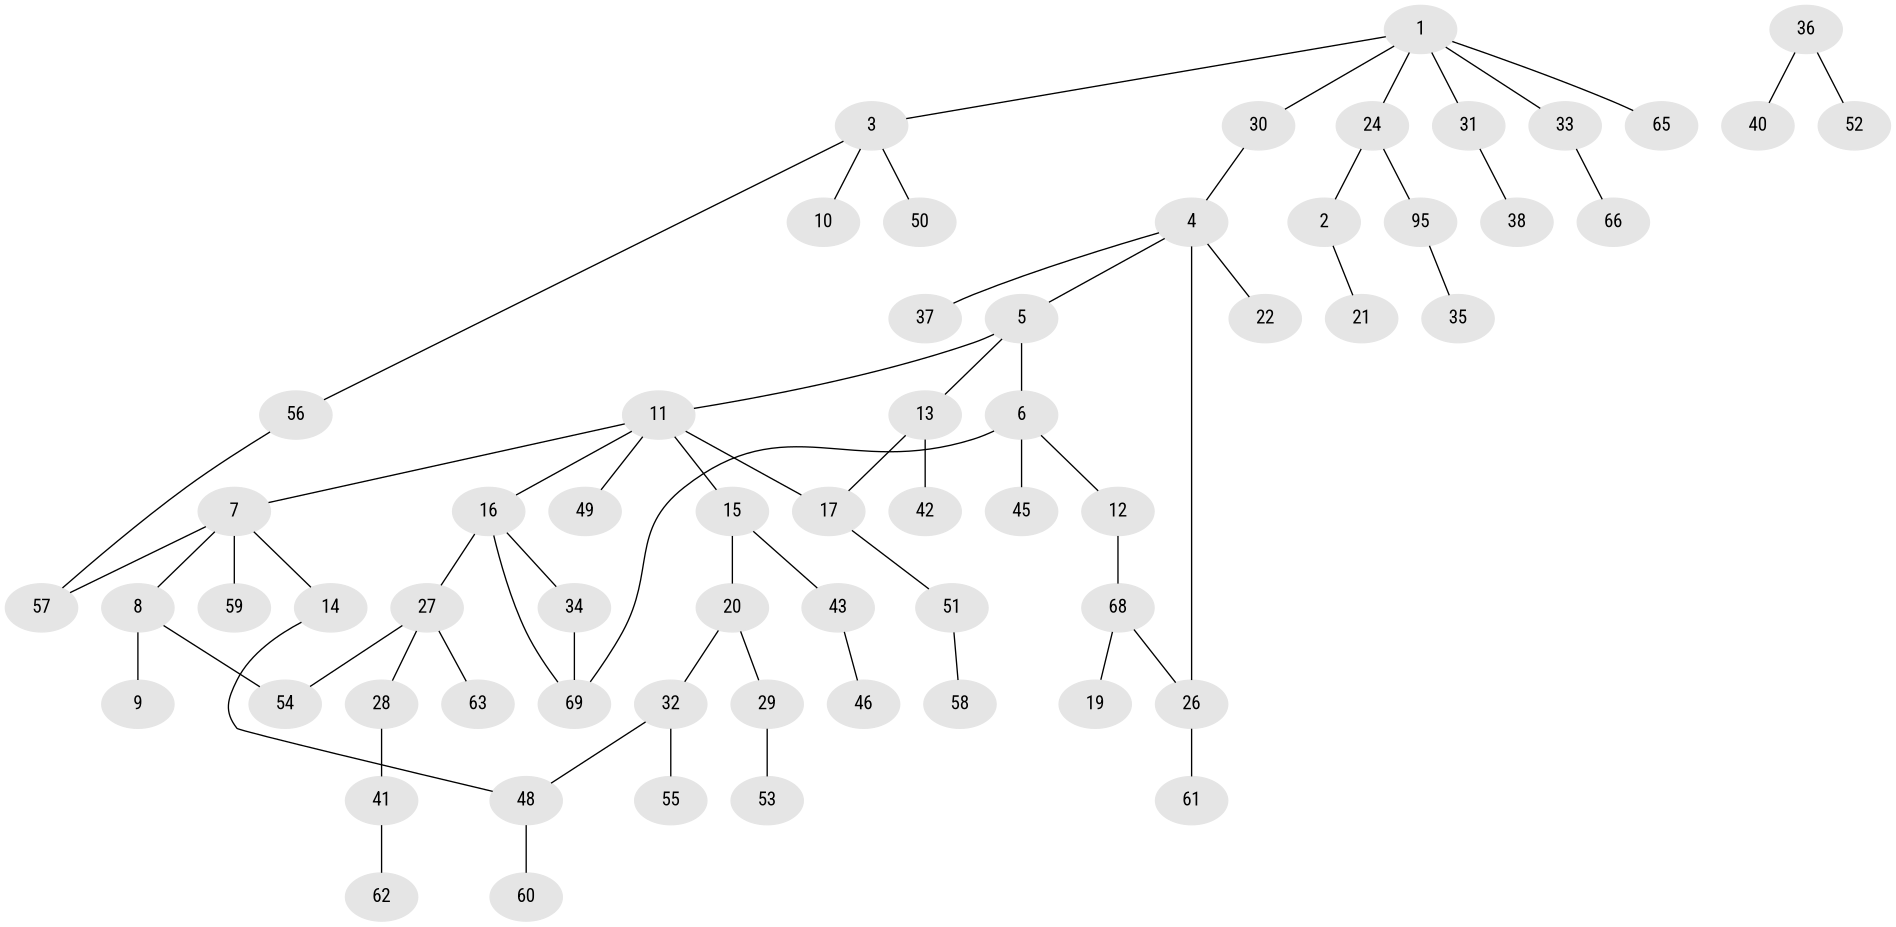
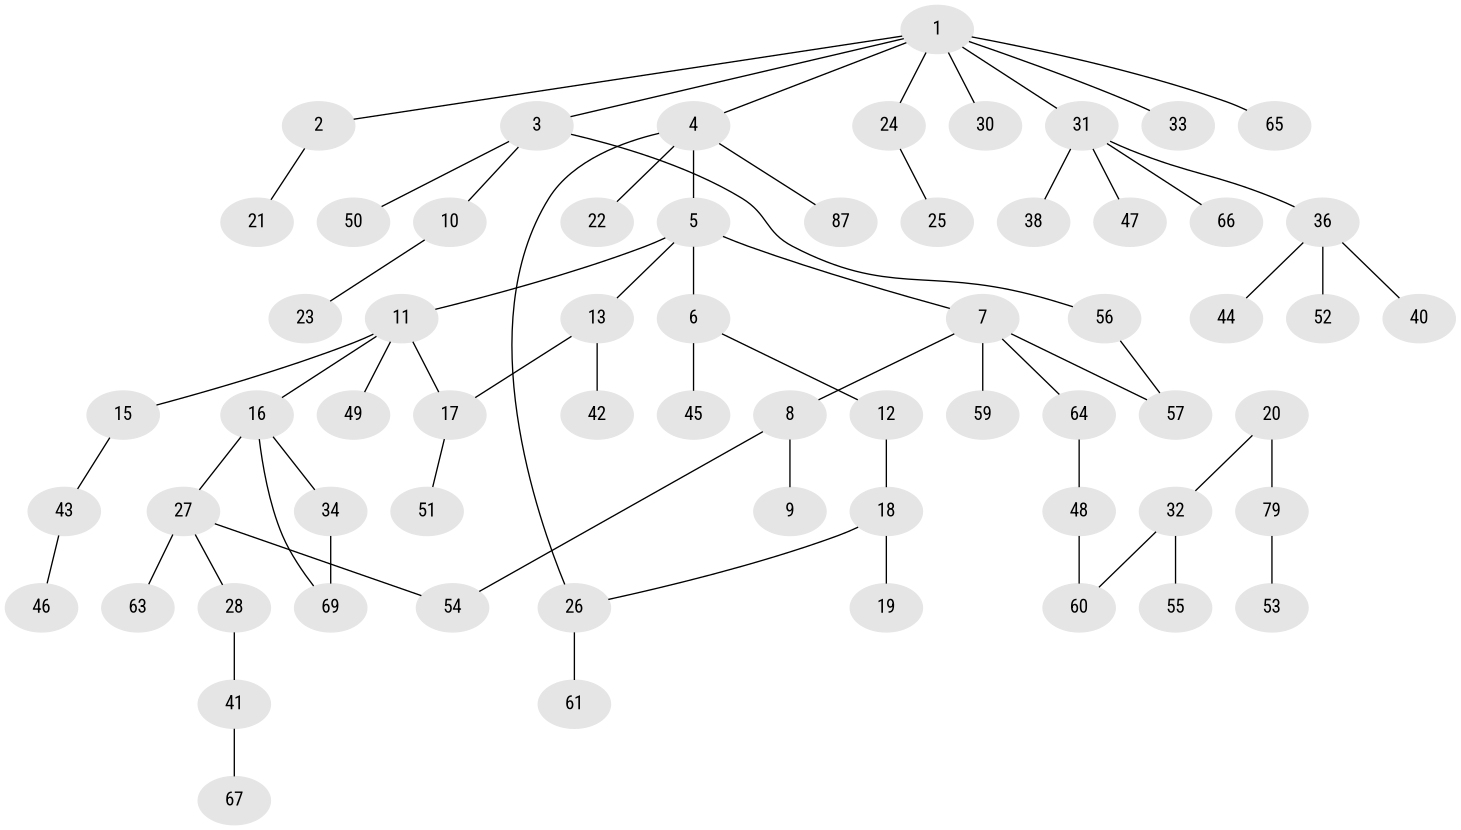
edge "31" -- "36": added
edge "30" -- "4": now "1" -- "4"
edge "24" -- "2": now "1" -- "2"
edge "33" -- "66": now "31" -- "66"
node "47": added
node "95": label "95" -> "25"
node "23": added
node "37": label "37" -> "87"
node "44": added
node "35": removed
edge "11" -- "7": now "5" -- "7"
edge "6" -- "69": removed
edge "15" -- "20": removed
node "14": label "14" -> "64"
node "68": label "68" -> "18"
node "29": label "29" -> "79"
node "58": removed
edge "32" -- "48": now "32" -- "60"
node "62": label "62" -> "67"
